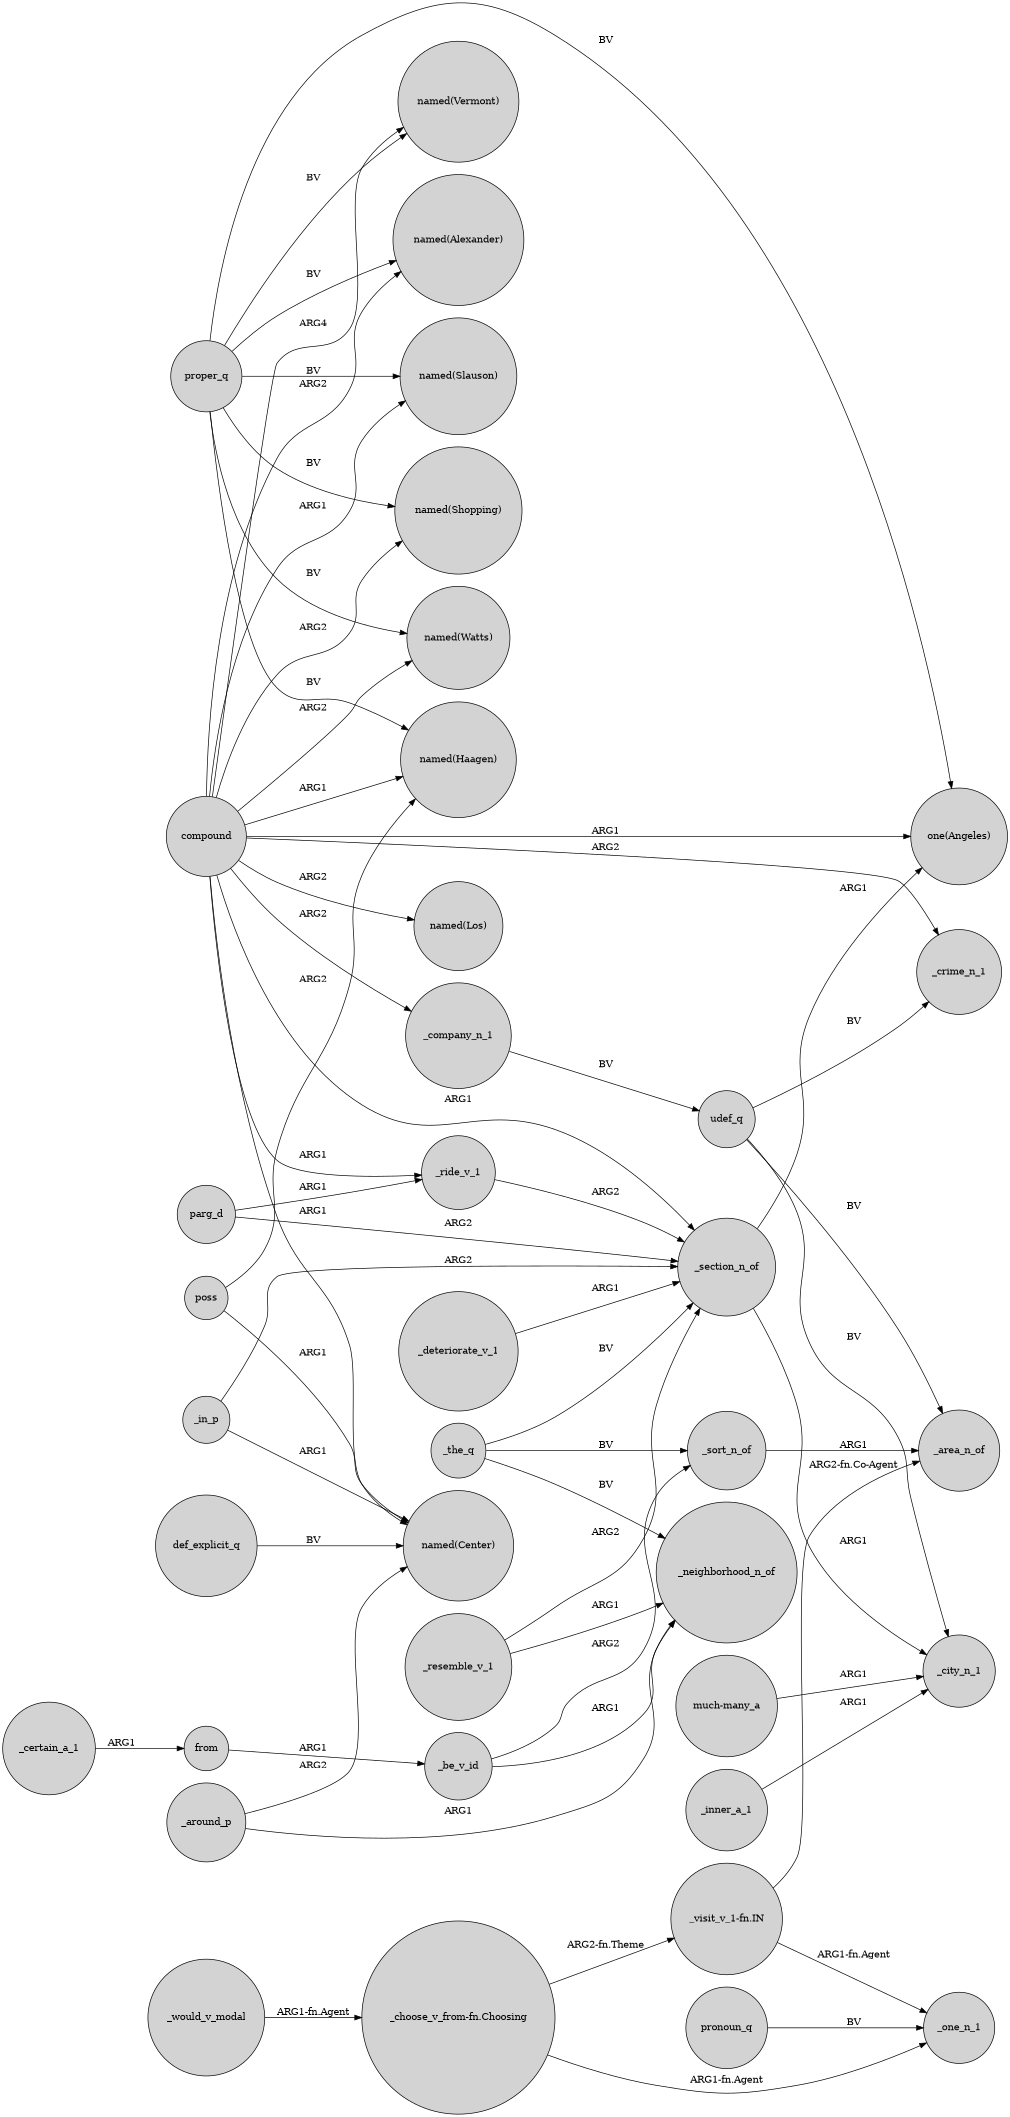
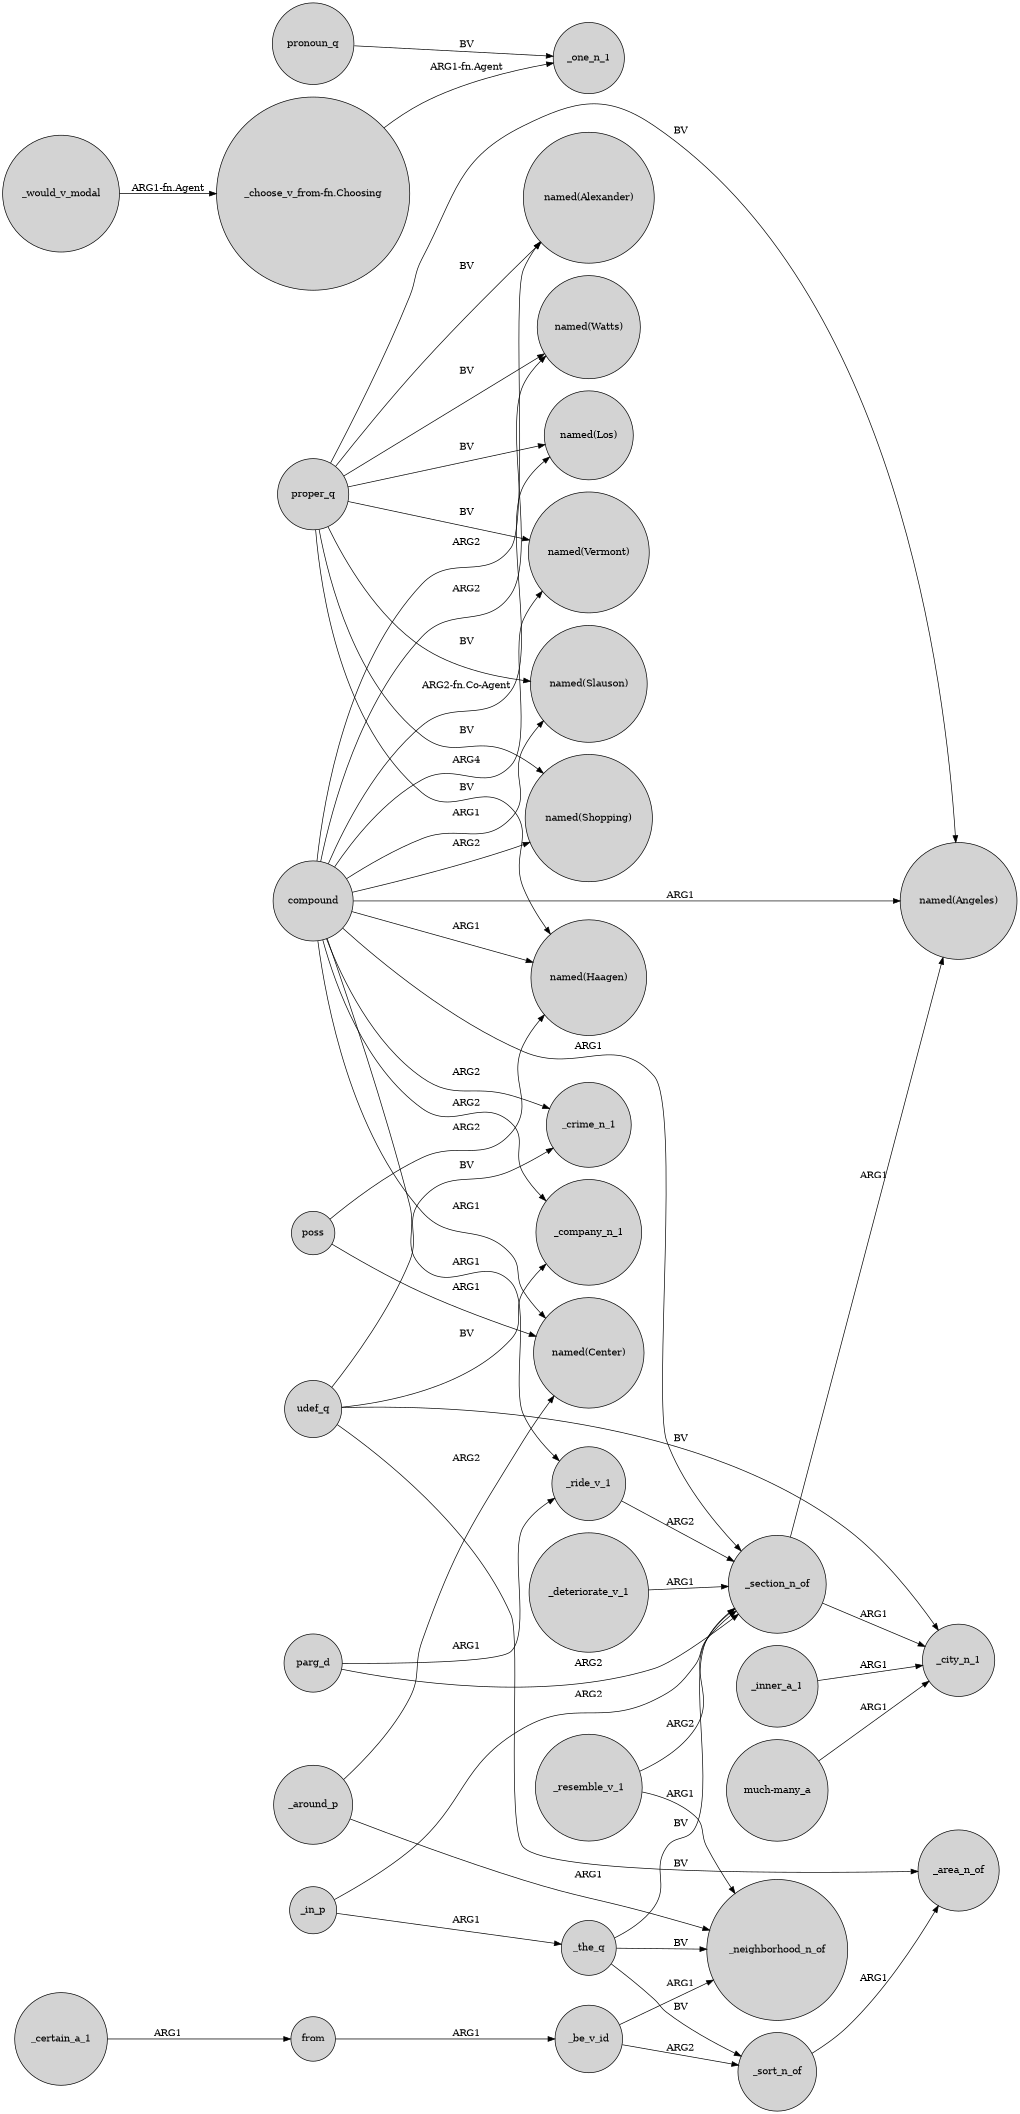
edge "proper_q" -> "named(Los)": added, label "BV"
node "one(Angeles)": label "one(Angeles)" -> "named(Angeles)"
edge "compound" -> "named(Los)": label "ARG2" -> "ARG2-fn.Co-Agent"
edge "_company_n_1" -> "udef_q": reversed
edge "_in_p" -> "named(Center)": now "_in_p" -> "_the_q"
node "def_explicit_q": removed
node "_visit_v_1-fn.IN": removed
